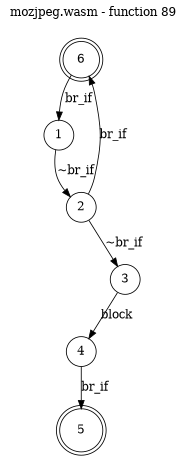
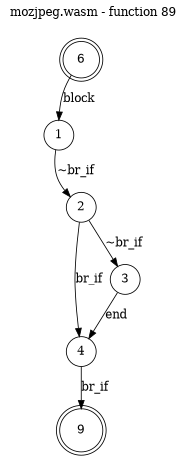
edge "6" -> "1": label "br_if" -> "block"
edge "2" -> "6": now "2" -> "4"
edge "3" -> "4": label "block" -> "end"
node "5": label "5" -> "9"
